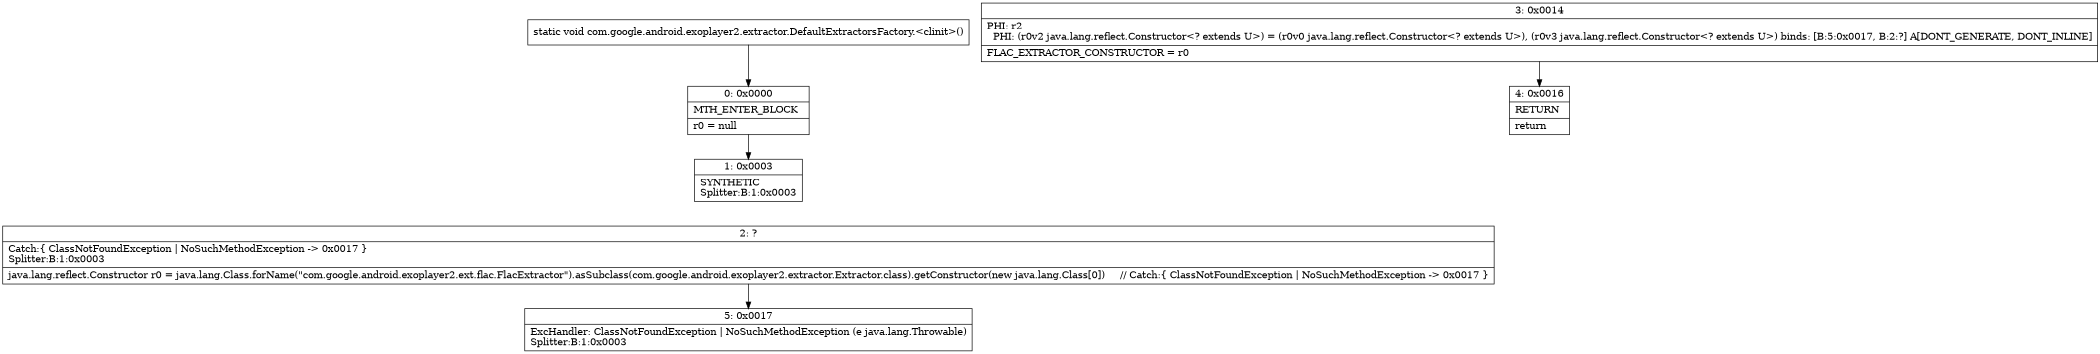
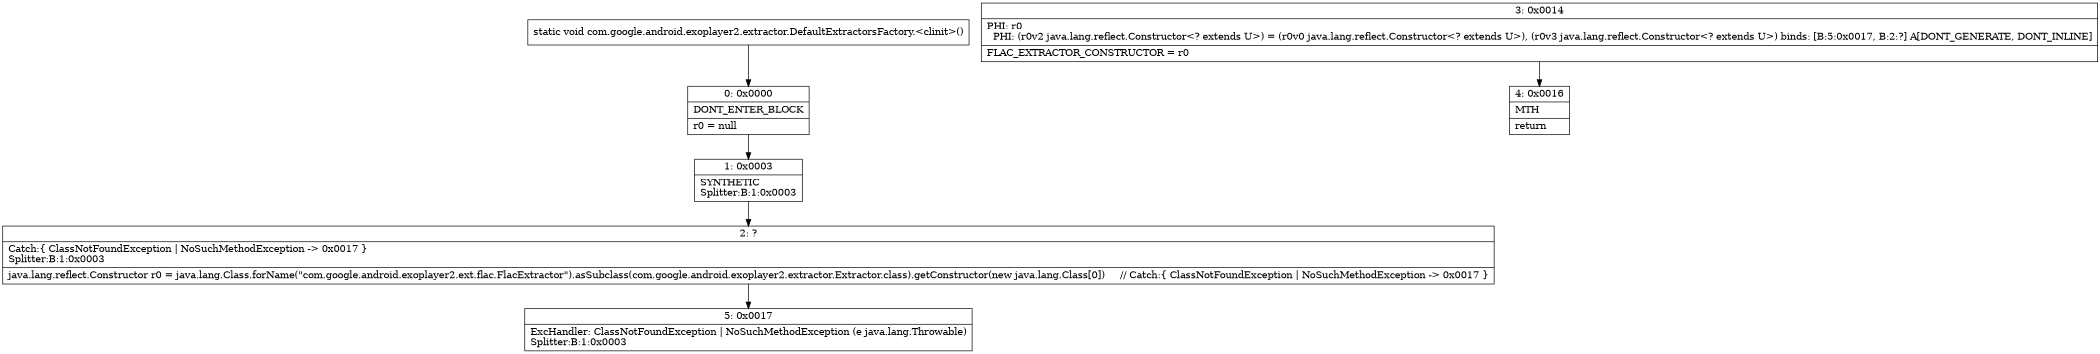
node "3: 0x0014": text "PHI: r2" -> "PHI: r0"
node "0: 0x0000": text "MTH_ENTER_BLOCK" -> "DONT_ENTER_BLOCK"
node "4: 0x0016": text "RETURN" -> "MTH"
edge "1: 0x0003" -> "2: ?": added
